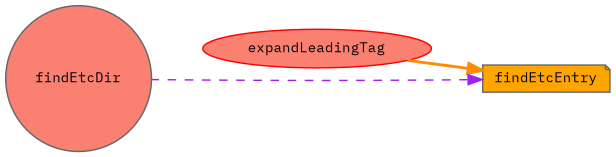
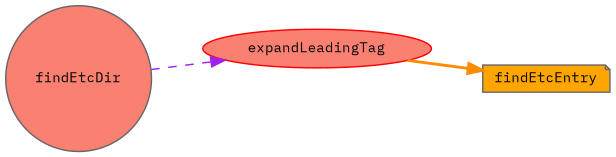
edge "findEtcDir" -> "findEtcEntry": now "findEtcDir" -> "expandLeadingTag"
